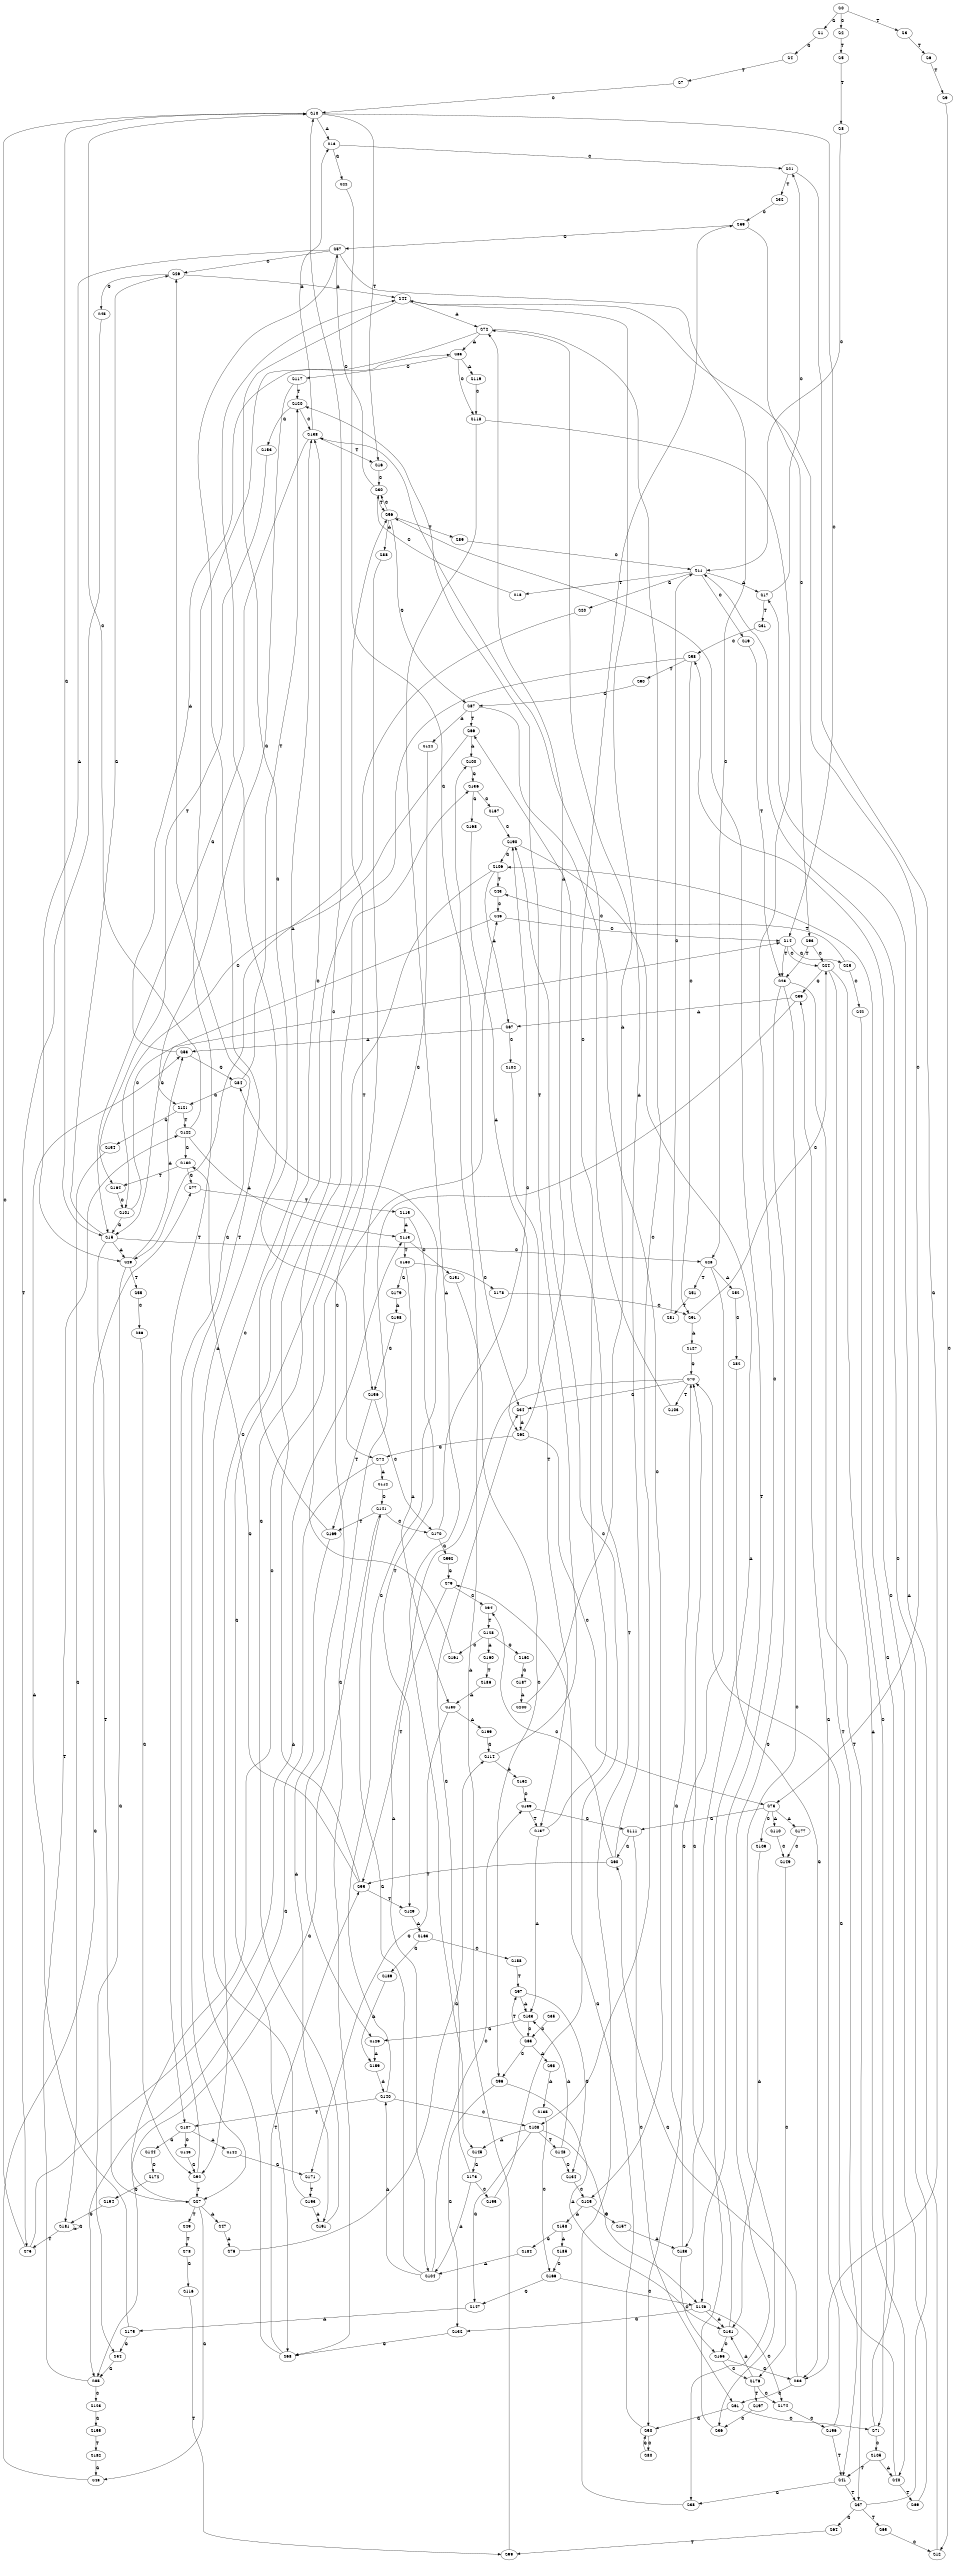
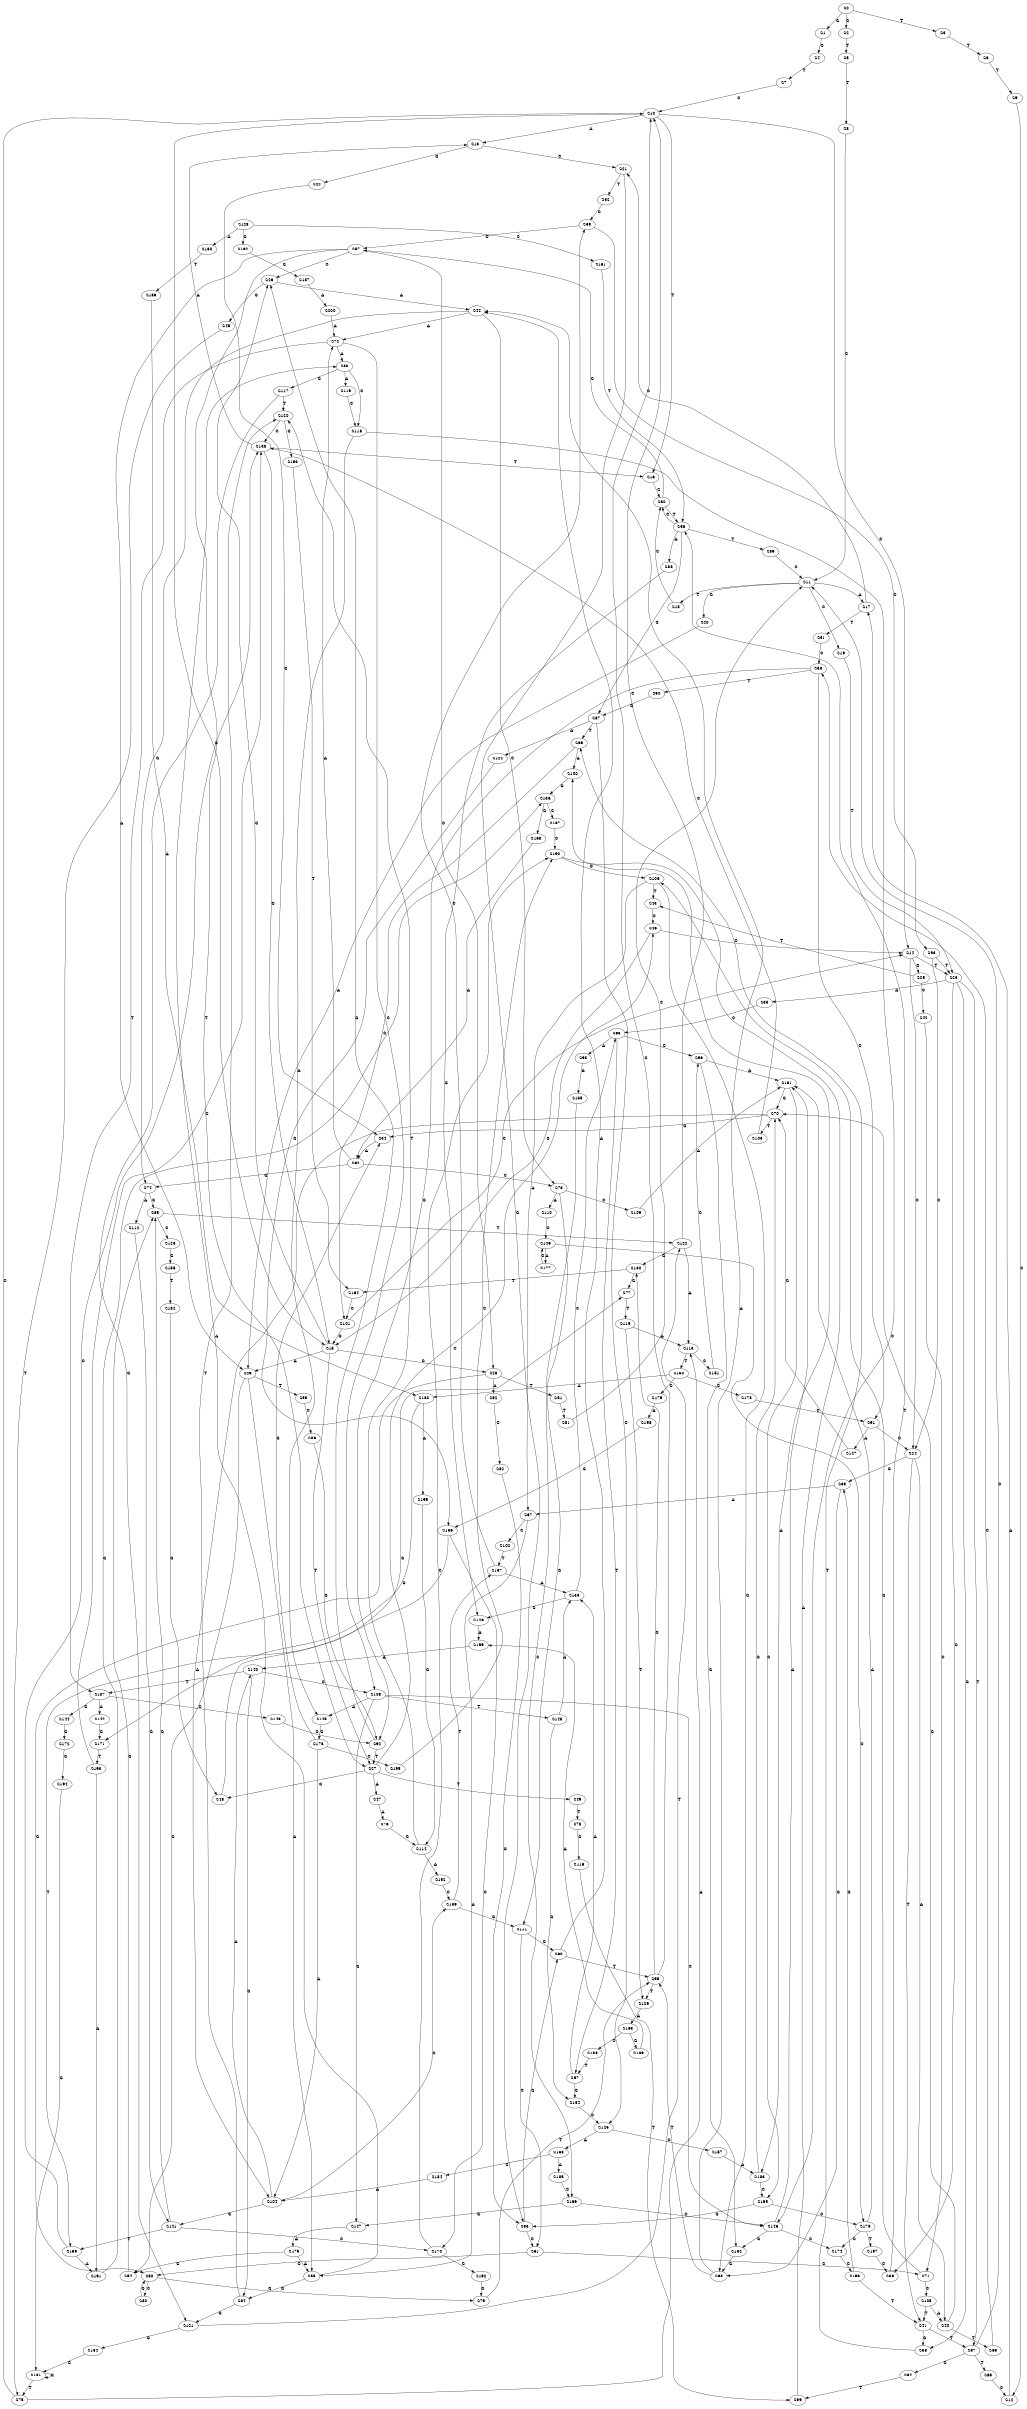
edge "S23" -> "S35": added, label "A"
node "S592": label "S592" -> "S192"
node "S94": removed
edge "S73" -> "S177": now "S149" -> "S177"
